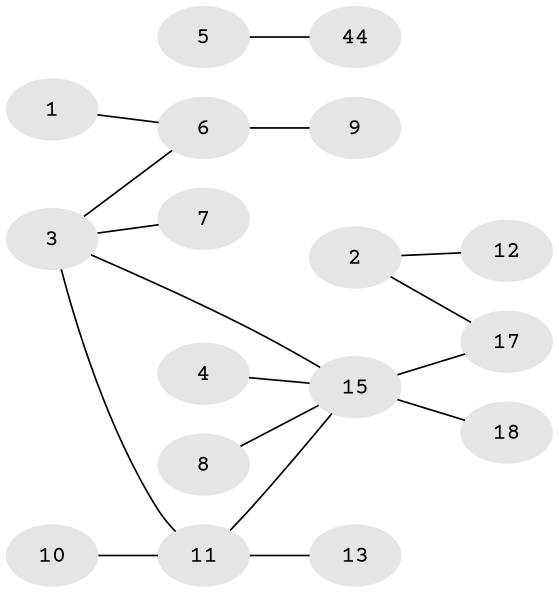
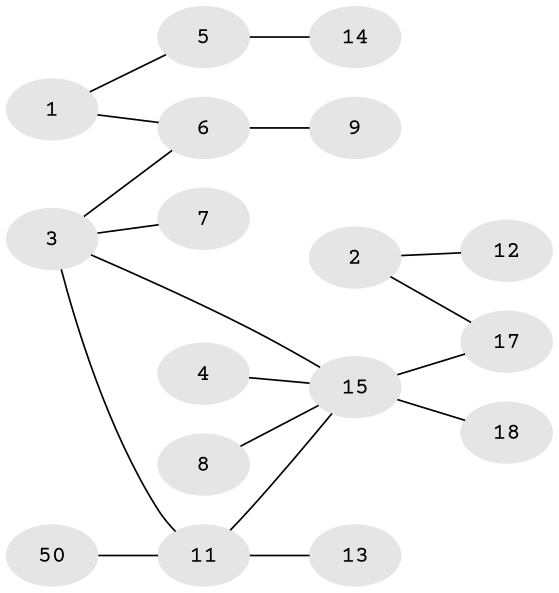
node "44": label "44" -> "14"
edge "5" -- "1": added
node "10": label "10" -> "50"
